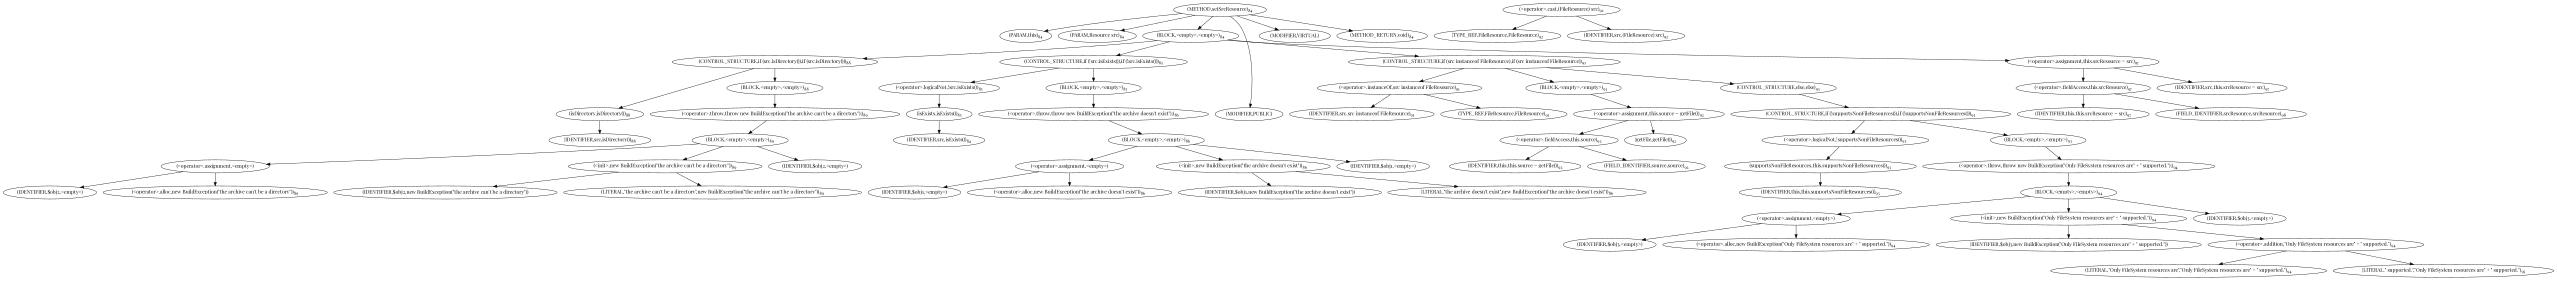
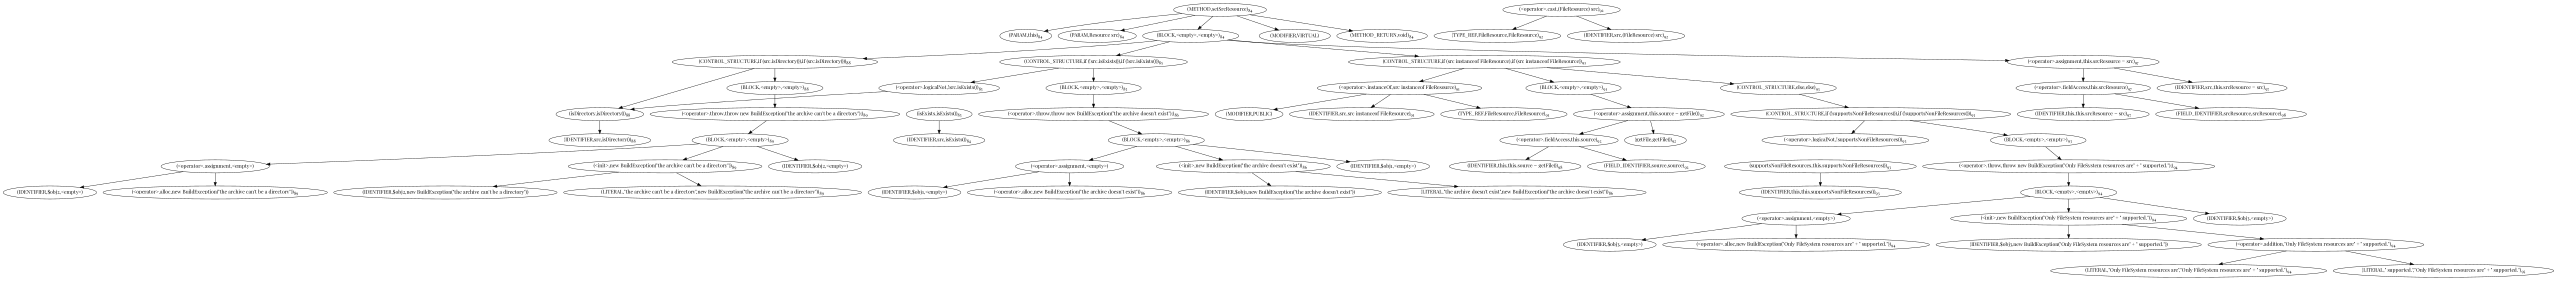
edge "(METHOD,setSrcResource)" -> "(MODIFIER,PUBLIC)": now "(<operator>.instanceOf,src instanceof FileResource)" -> "(MODIFIER,PUBLIC)"
edge "(<operator>.logicalNot,!src.isExists())" -> "(isExists,isExists())": now "(<operator>.logicalNot,!src.isExists())" -> "(isDirectory,isDirectory())"
edge "(<operator>.logicalNot,!supportsNonFileResources())" -> "(supportsNonFileResources,this.supportsNonFileResources())": removed
node "(IDENTIFIER,this,this.source = getFile())": text "92" -> "98"
